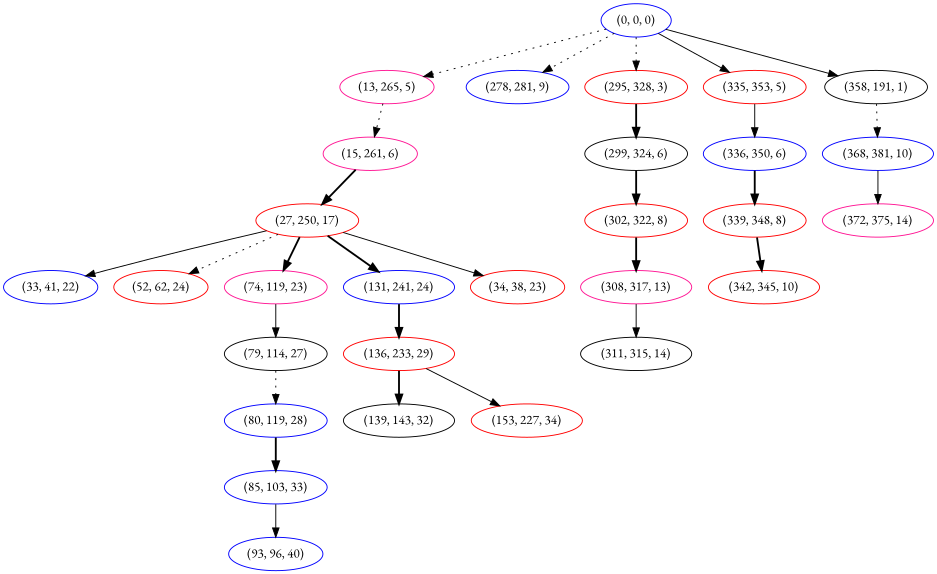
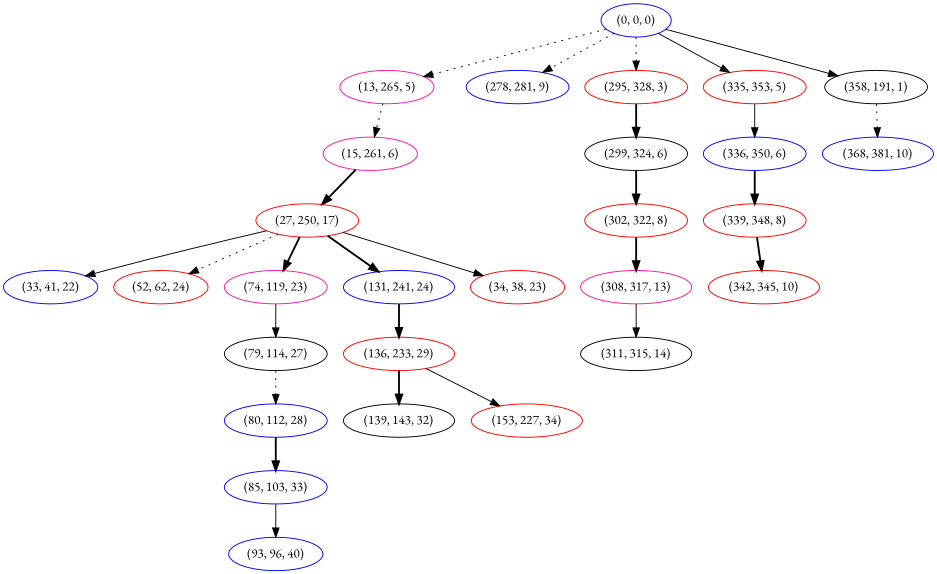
node "(372, 375, 14)": removed
node "(80, 119, 28)": label "(80, 119, 28)" -> "(80, 112, 28)"
